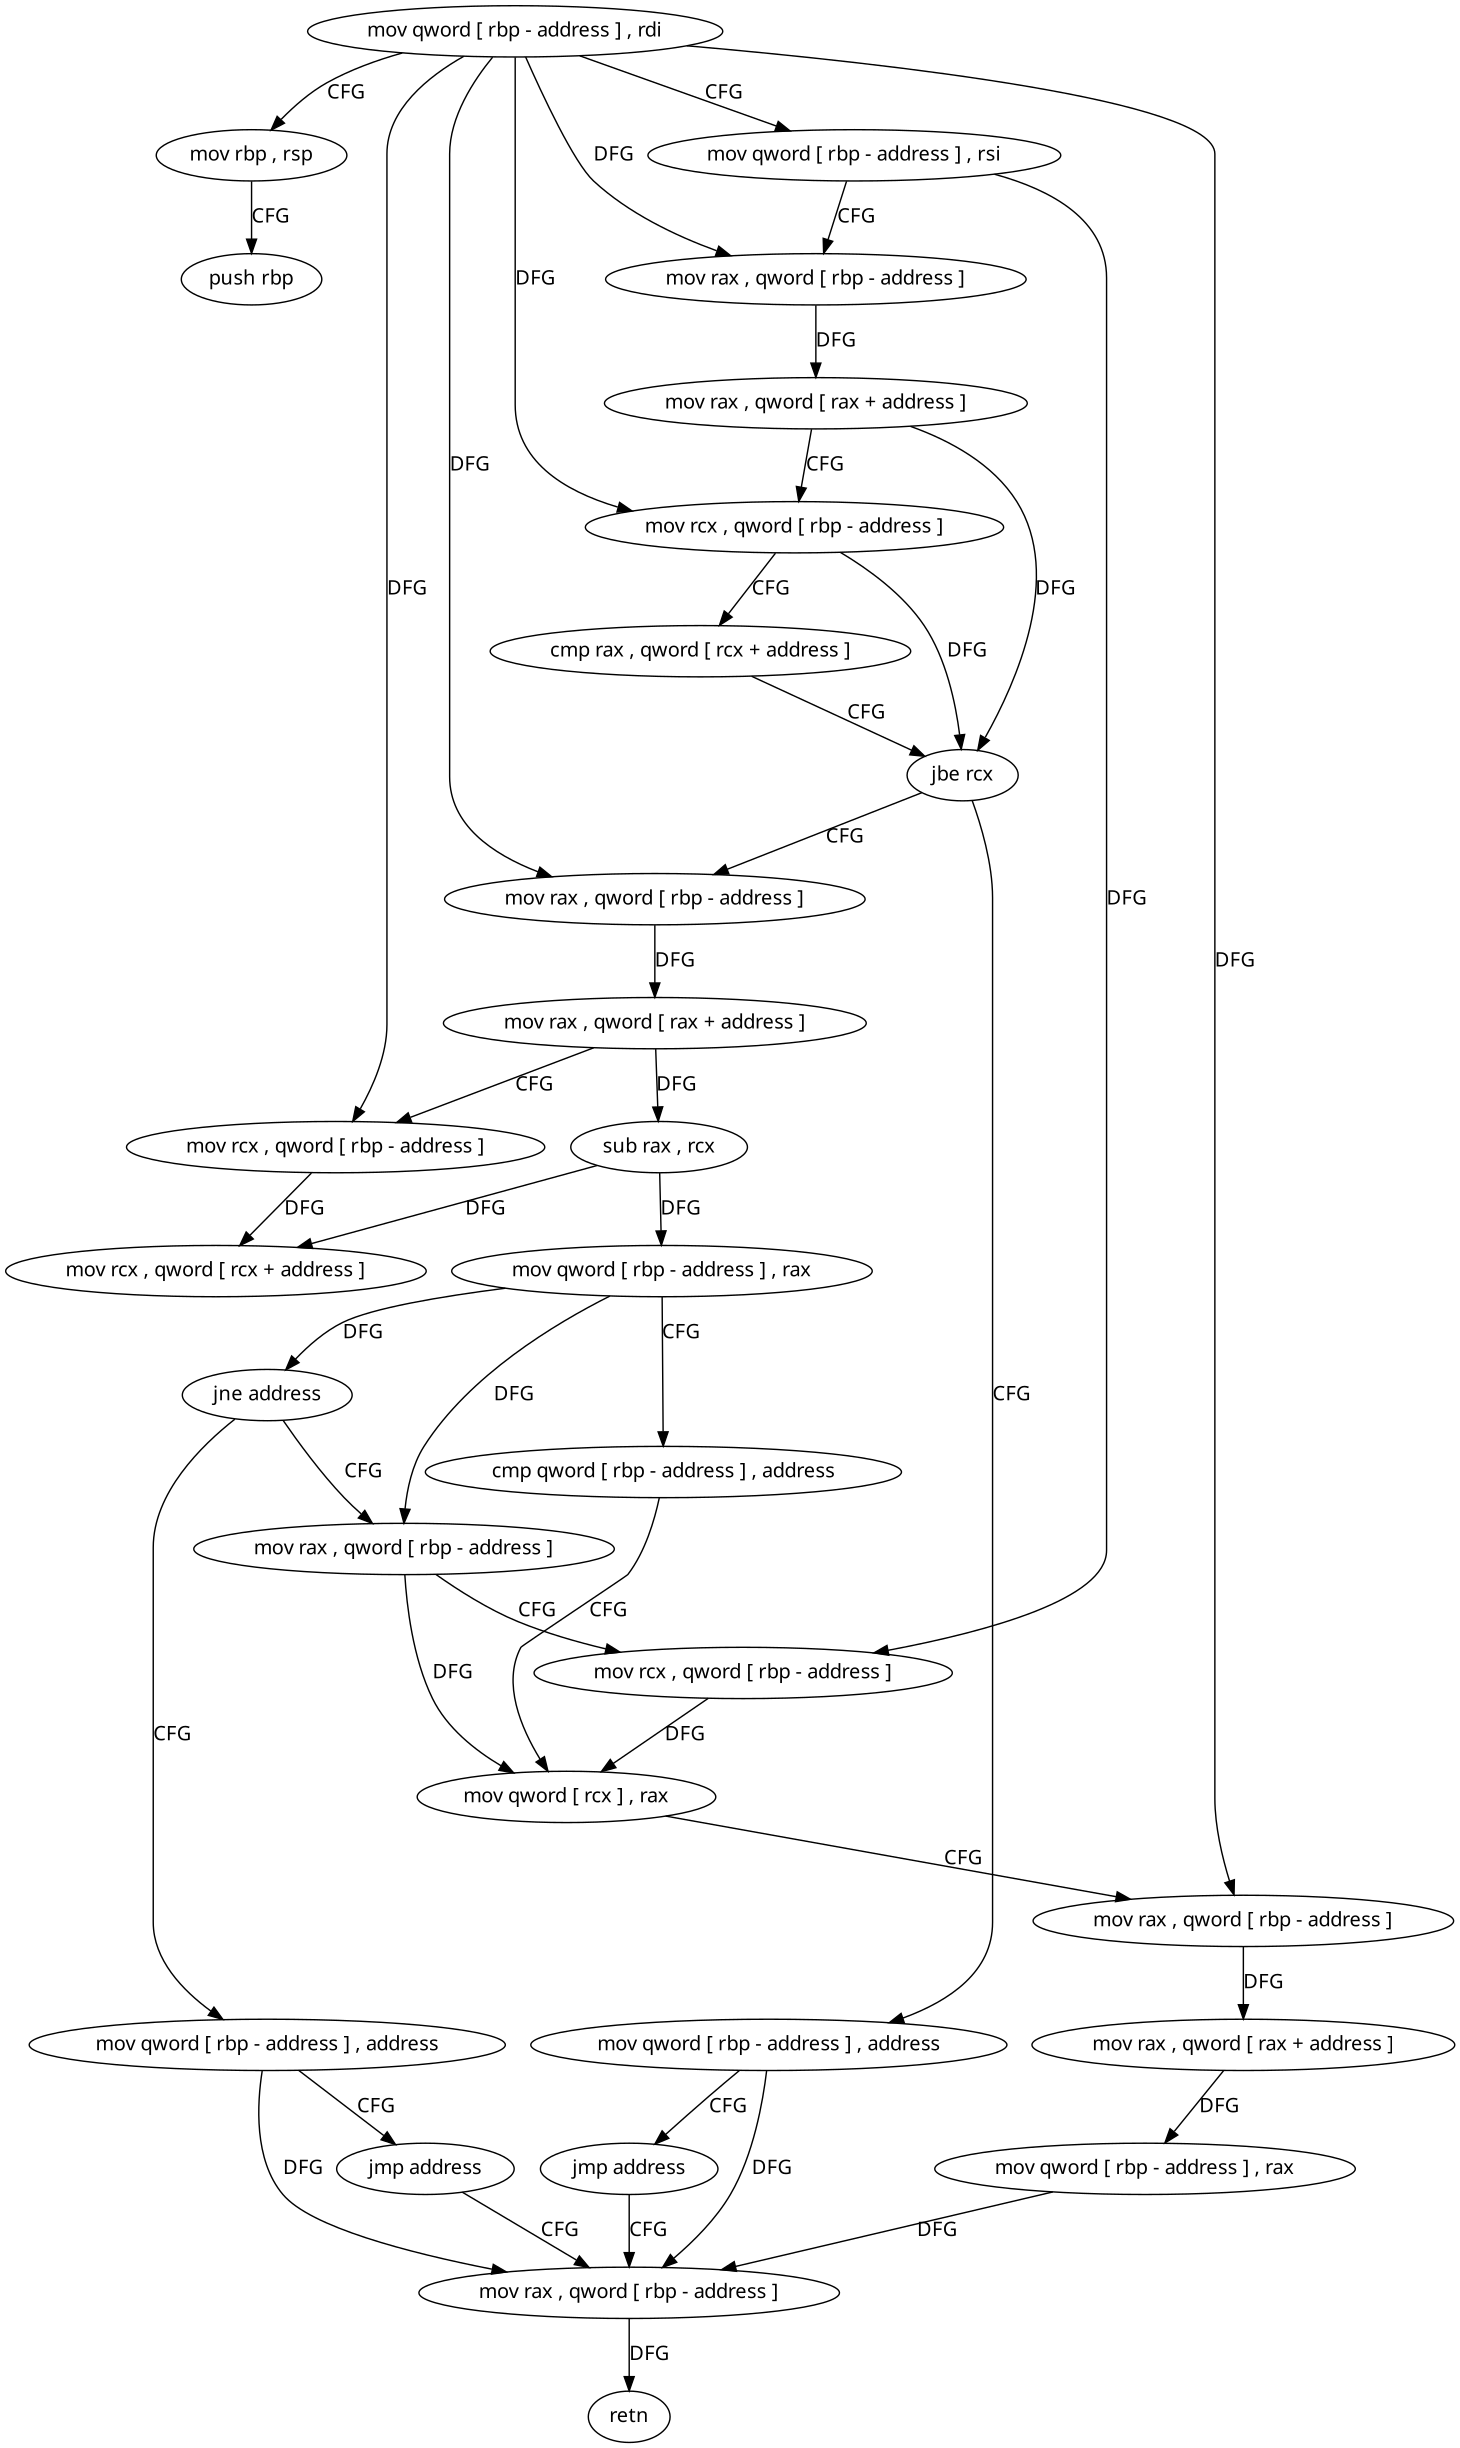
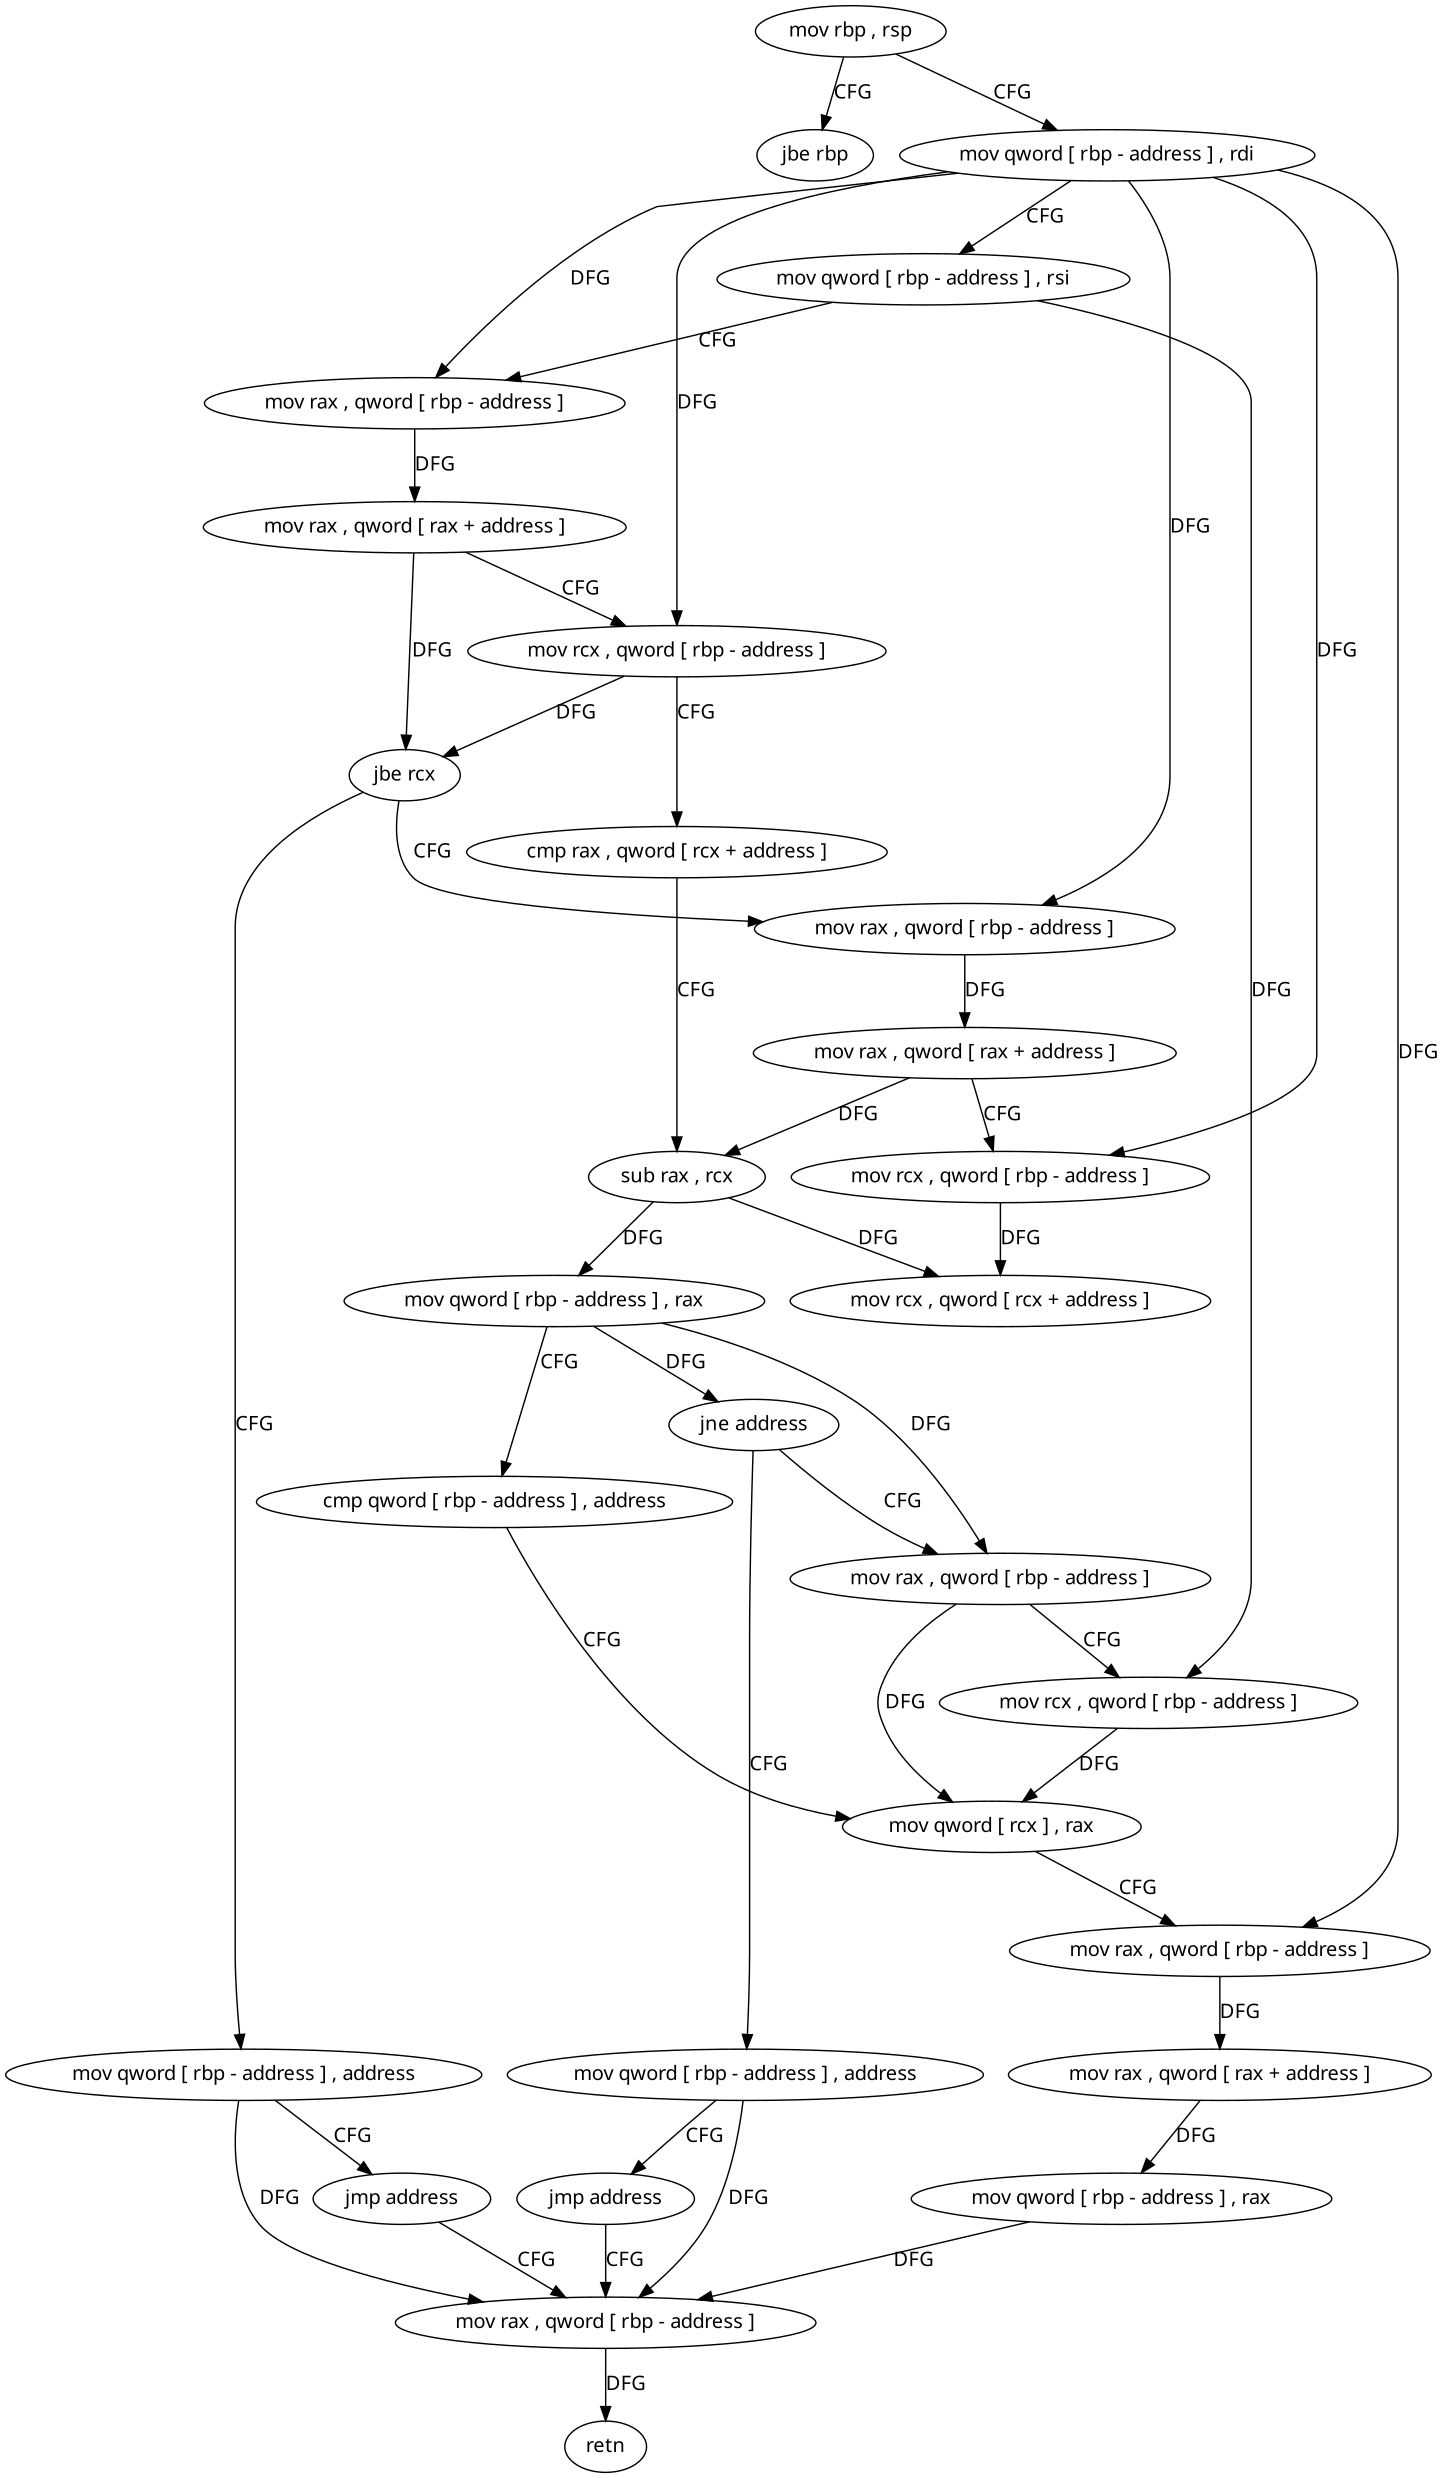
edge "mov qword [ rbp - address ] , rdi" -> "mov rbp , rsp": reversed
node "push rbp": label "push rbp" -> "jbe rbp"
edge "cmp rax , qword [ rcx + address ]" -> "jbe rcx": now "cmp rax , qword [ rcx + address ]" -> "sub rax , rcx"
